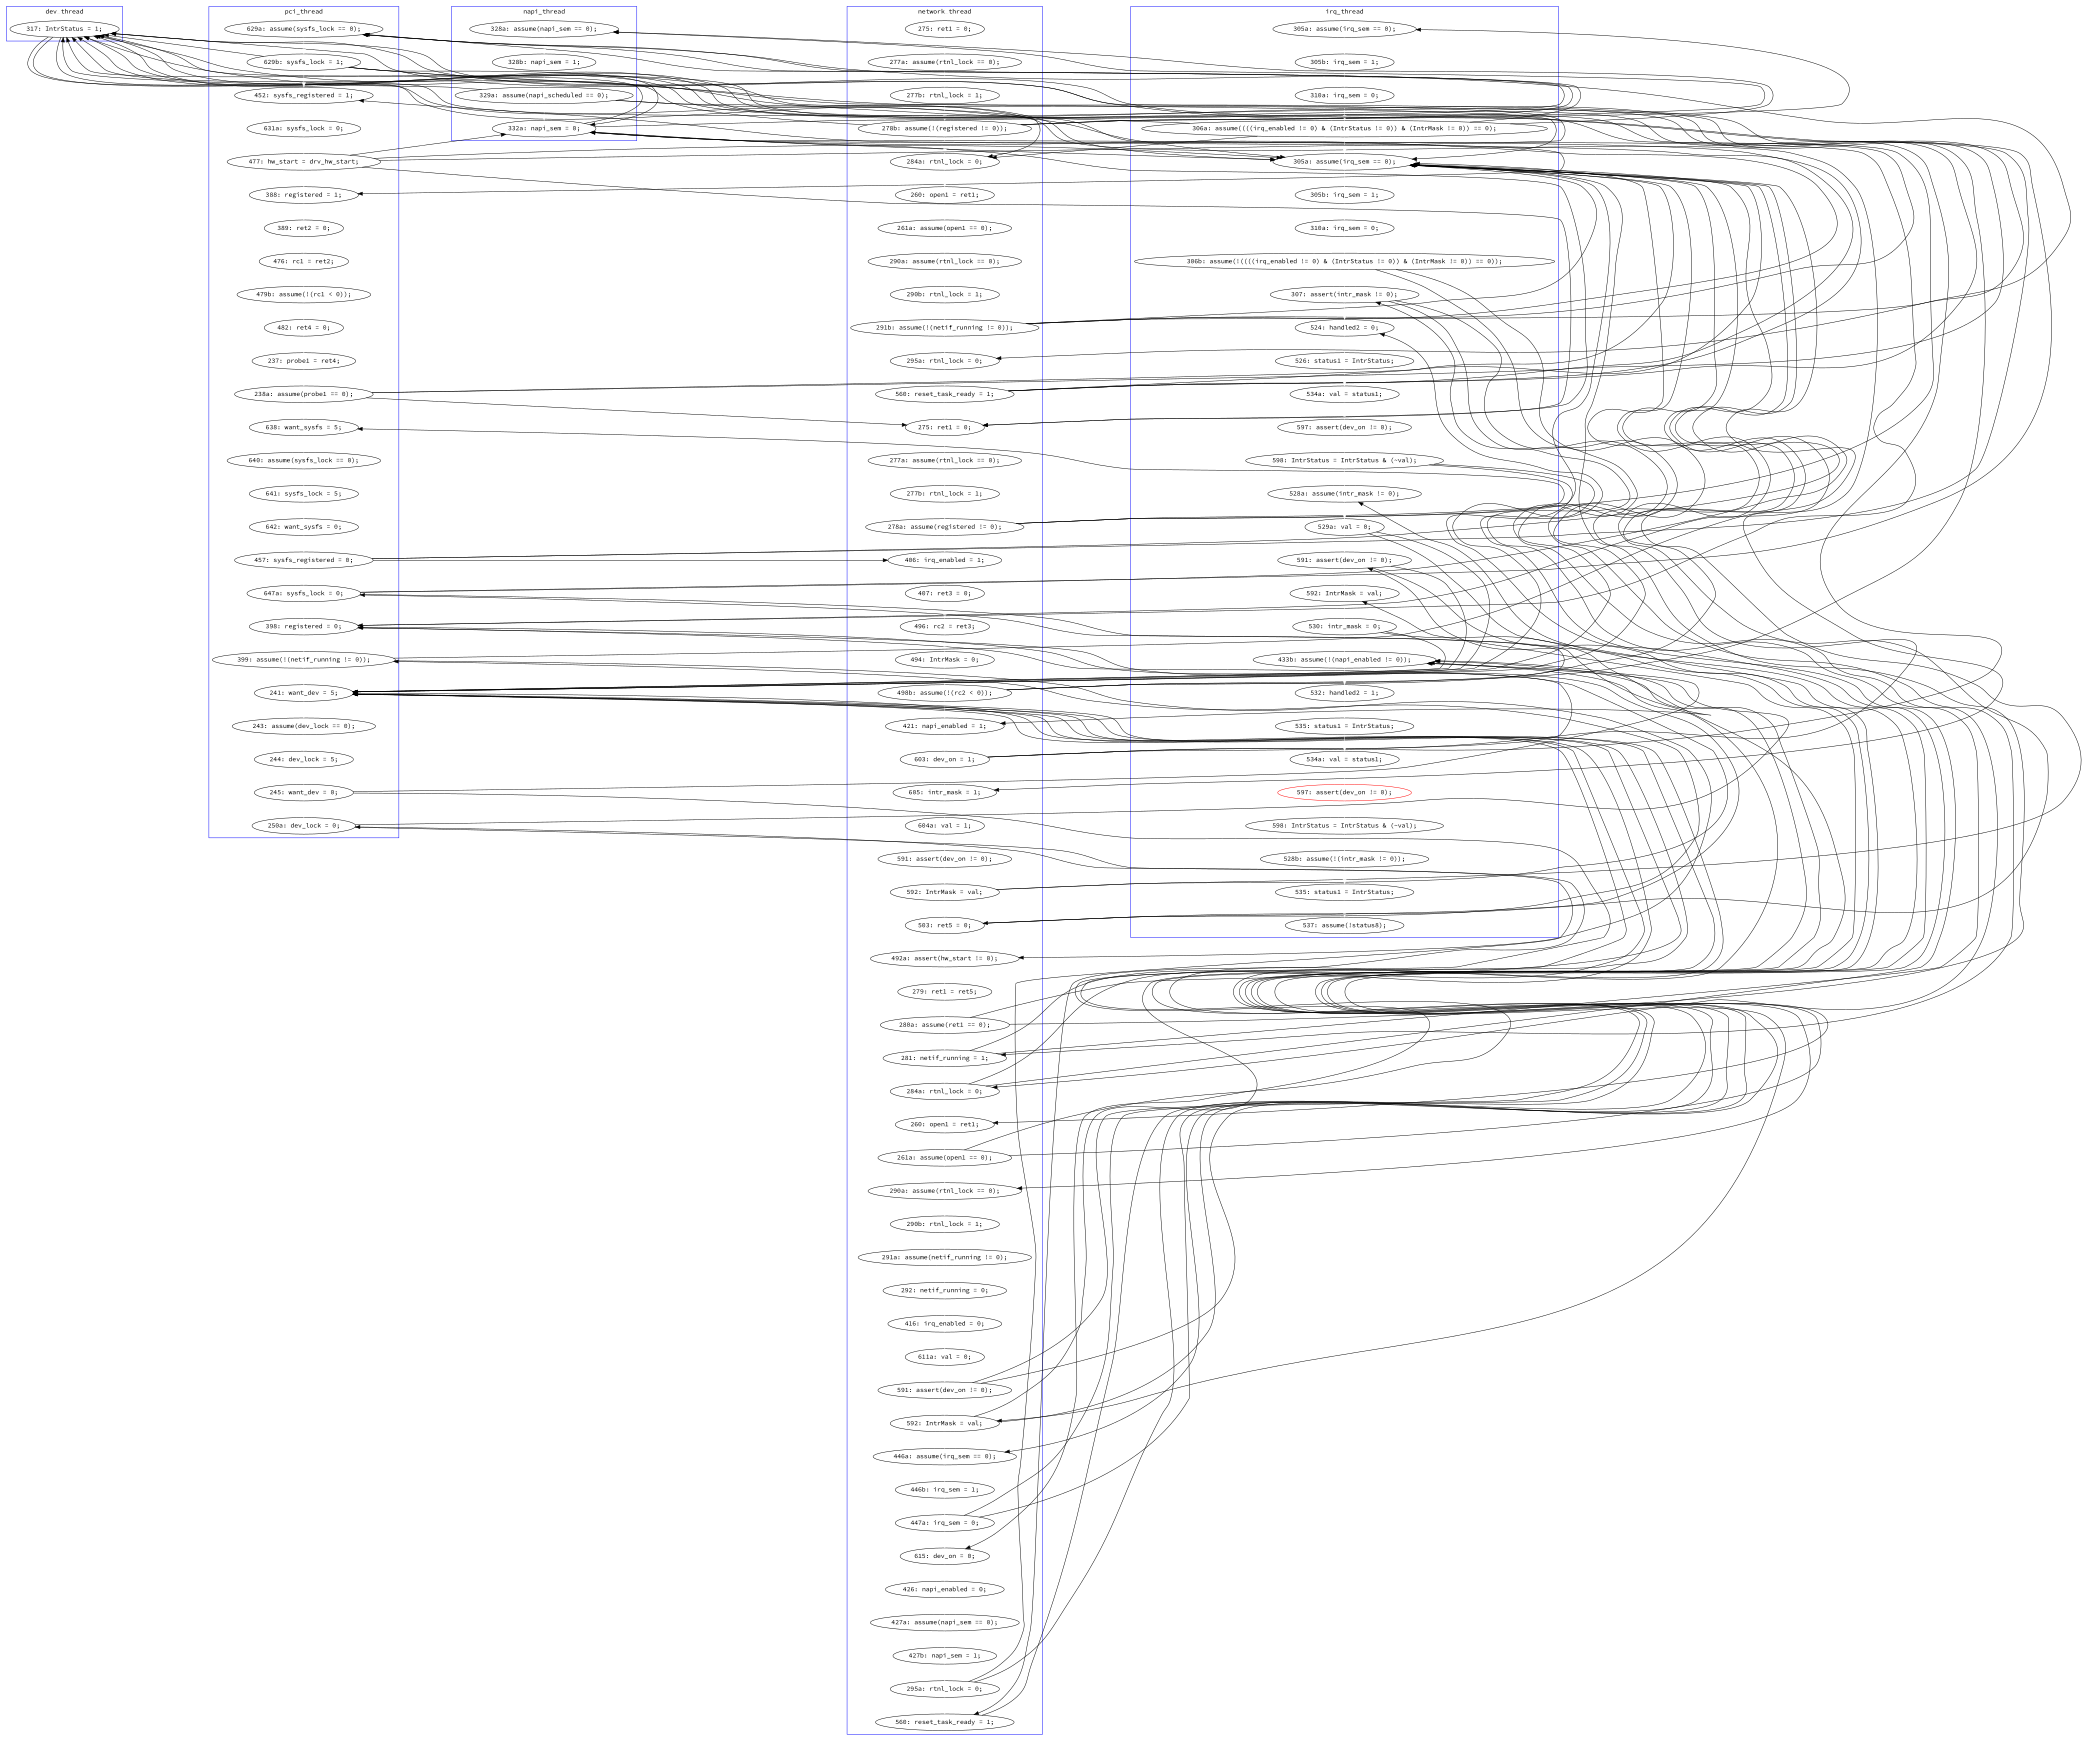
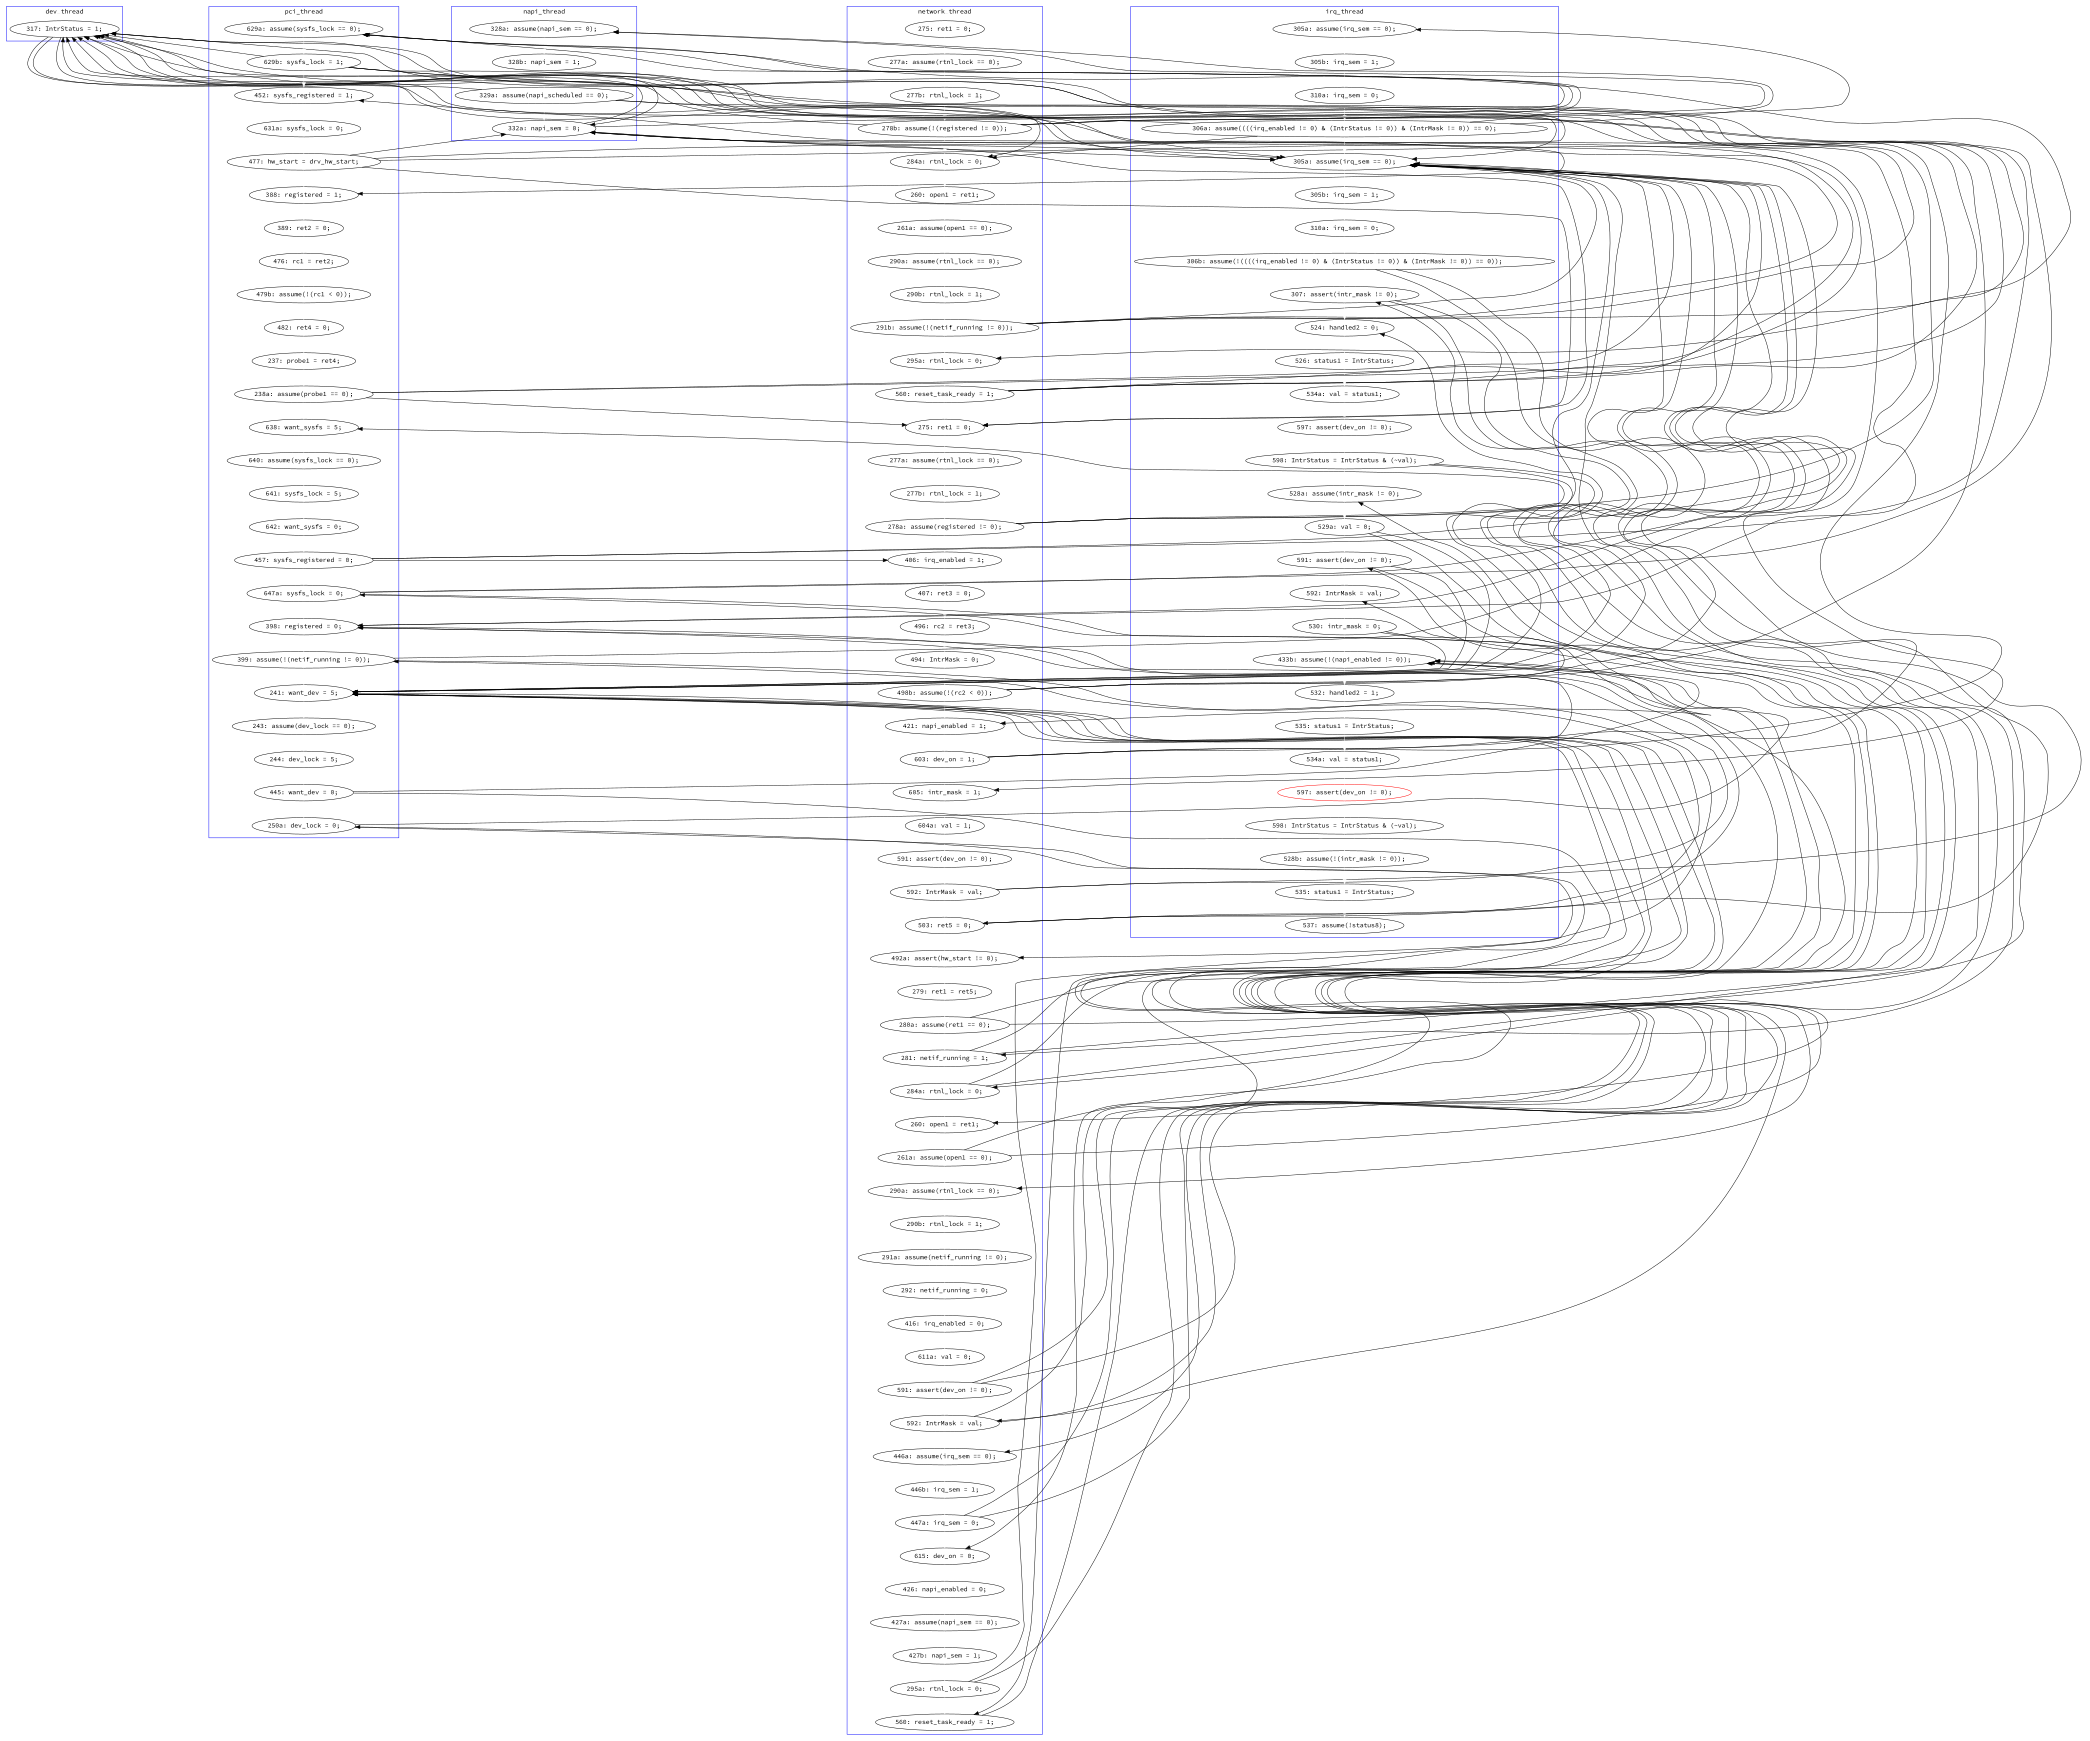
node "245: want_dev = 0;": label "245: want_dev = 0;" -> "445: want_dev = 0;"
